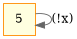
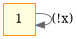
node "5": label "5" -> "1"
